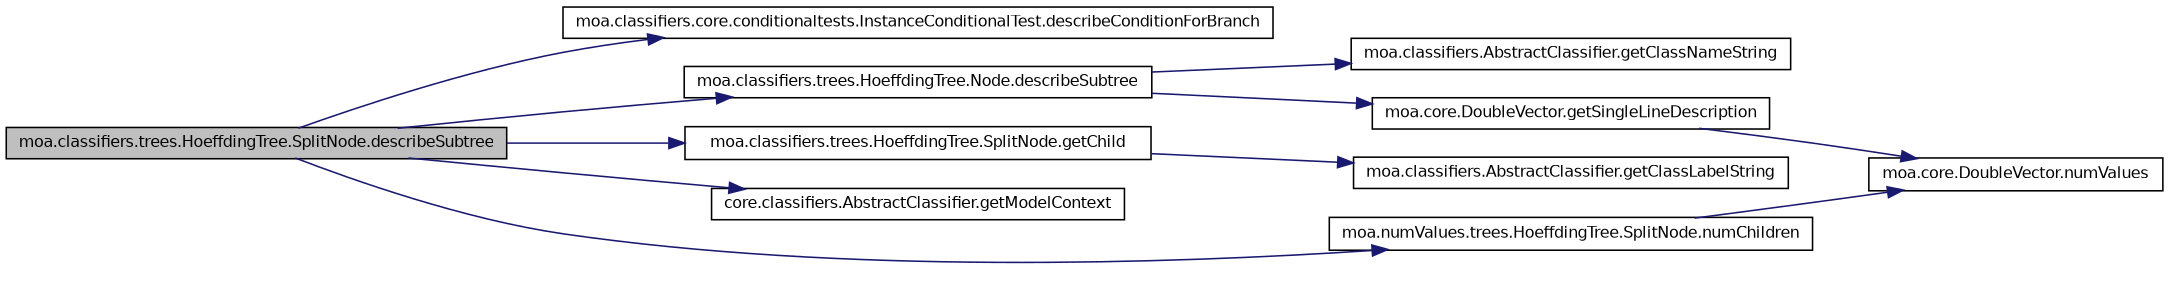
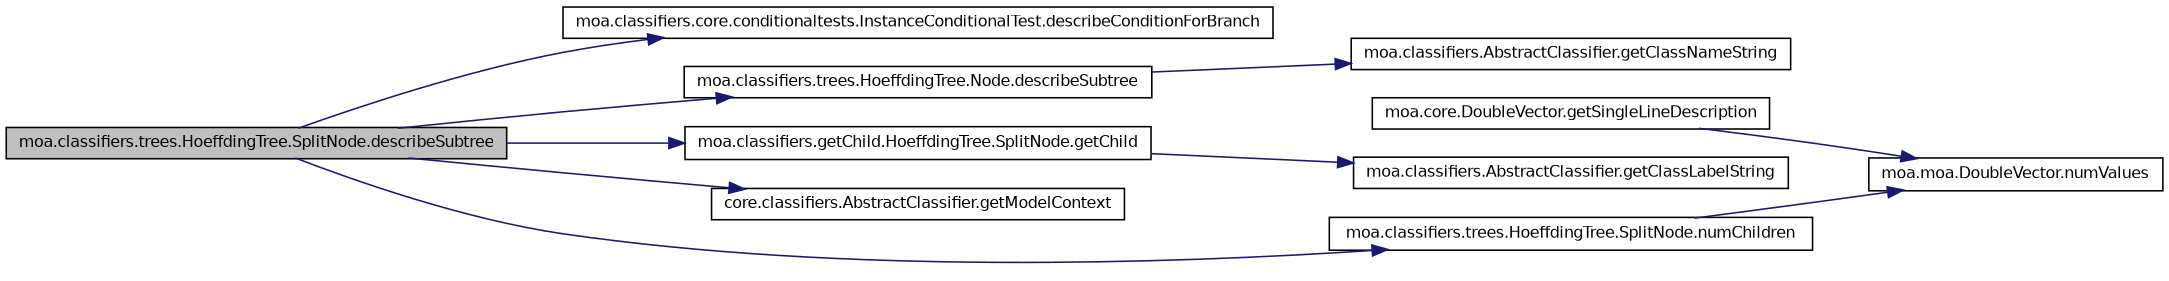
edge "moa.classifiers.trees.HoeffdingTree.Node.describeSubtree" -> "moa.core.DoubleVector.getSingleLineDescription": removed
node "moa.classifiers.trees.HoeffdingTree.SplitNode.getChild": label "moa.classifiers.trees.HoeffdingTree.SplitNode.getChild" -> "moa.classifiers.getChild.HoeffdingTree.SplitNode.getChild"
node "moa.core.DoubleVector.numValues": label "moa.core.DoubleVector.numValues" -> "moa.moa.DoubleVector.numValues"
node "moa.numValues.trees.HoeffdingTree.SplitNode.numChildren": label "moa.numValues.trees.HoeffdingTree.SplitNode.numChildren" -> "moa.classifiers.trees.HoeffdingTree.SplitNode.numChildren"
